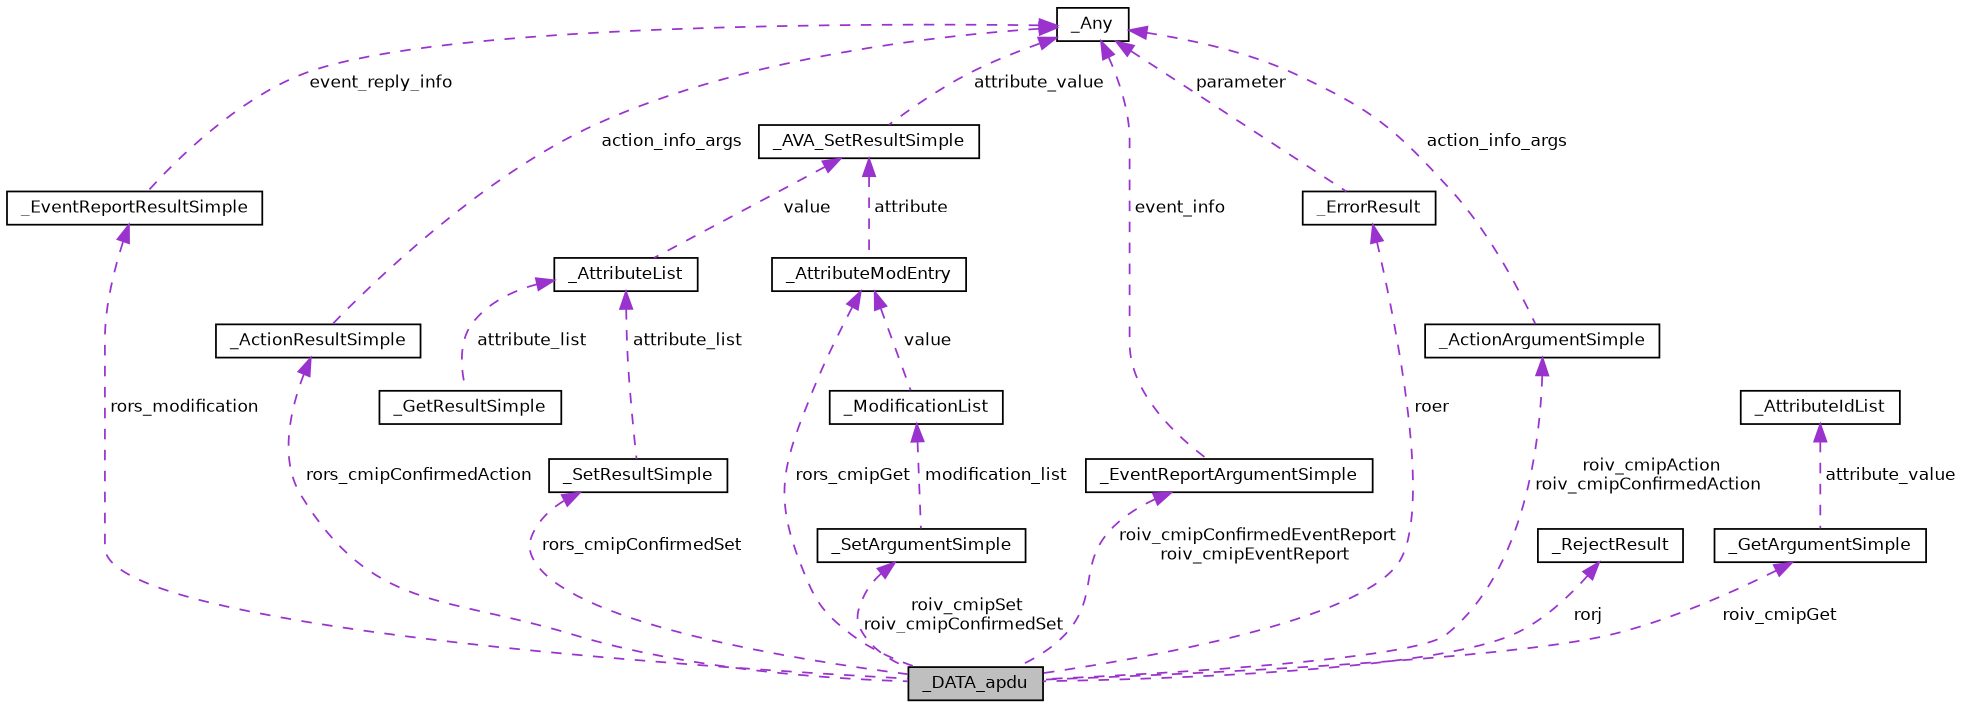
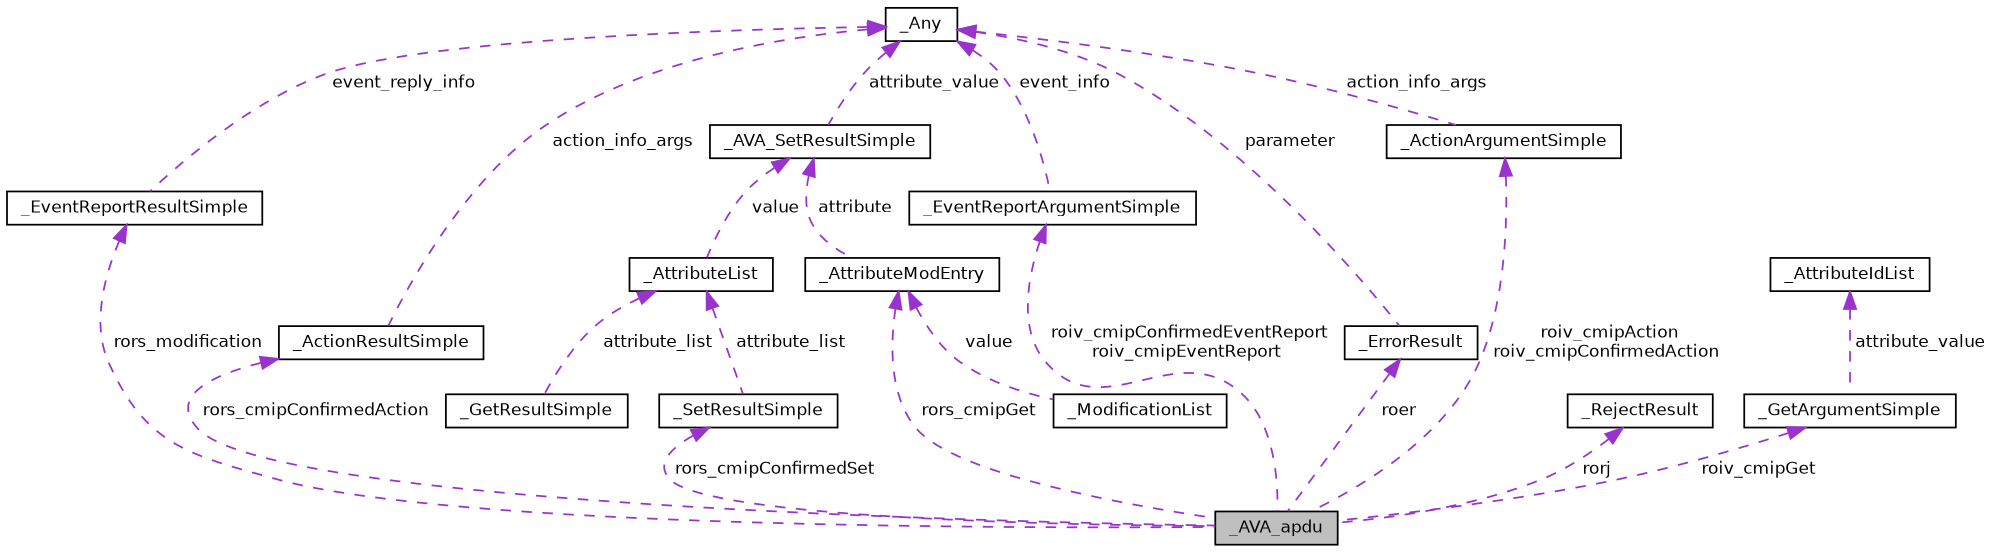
node "_SetArgumentSimple": removed
node "_DATA_apdu": label "_DATA_apdu" -> "_AVA_apdu"
